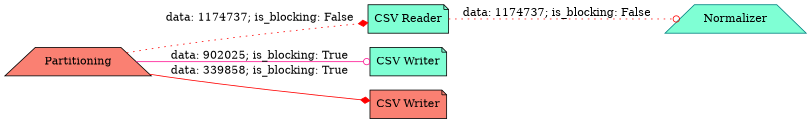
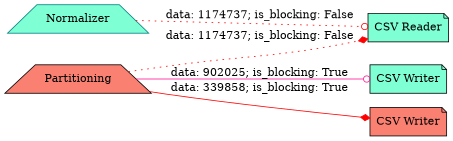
edge "CSV Reader" -> "Normalizer": reversed
